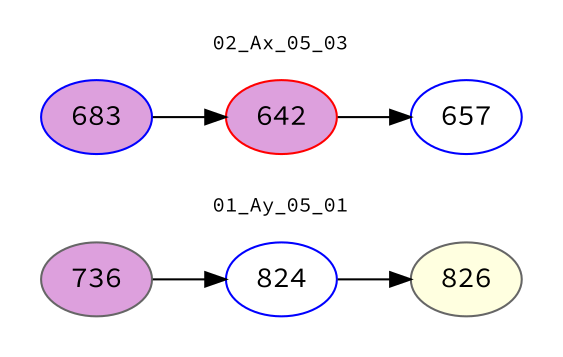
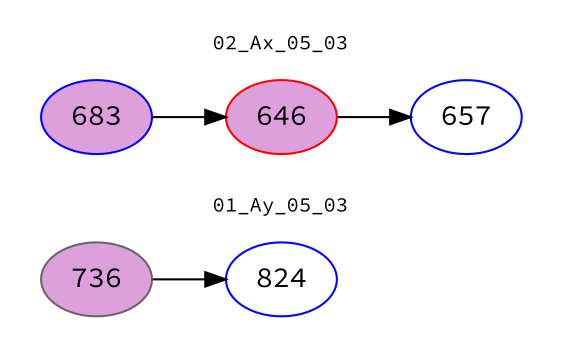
node "642": label "642" -> "646"
cluster "01_Ay_05_01": label "01_Ay_05_01" -> "01_Ay_05_03"
node "826": removed
